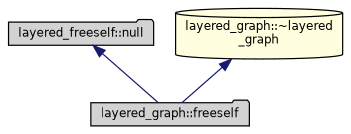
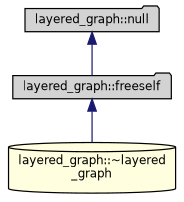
node "layered_freeself::null": label "layered_freeself::null" -> "layered_graph::null"
edge "layered_graph::freeself" -> "layered_graph::~layered _graph": reversed
